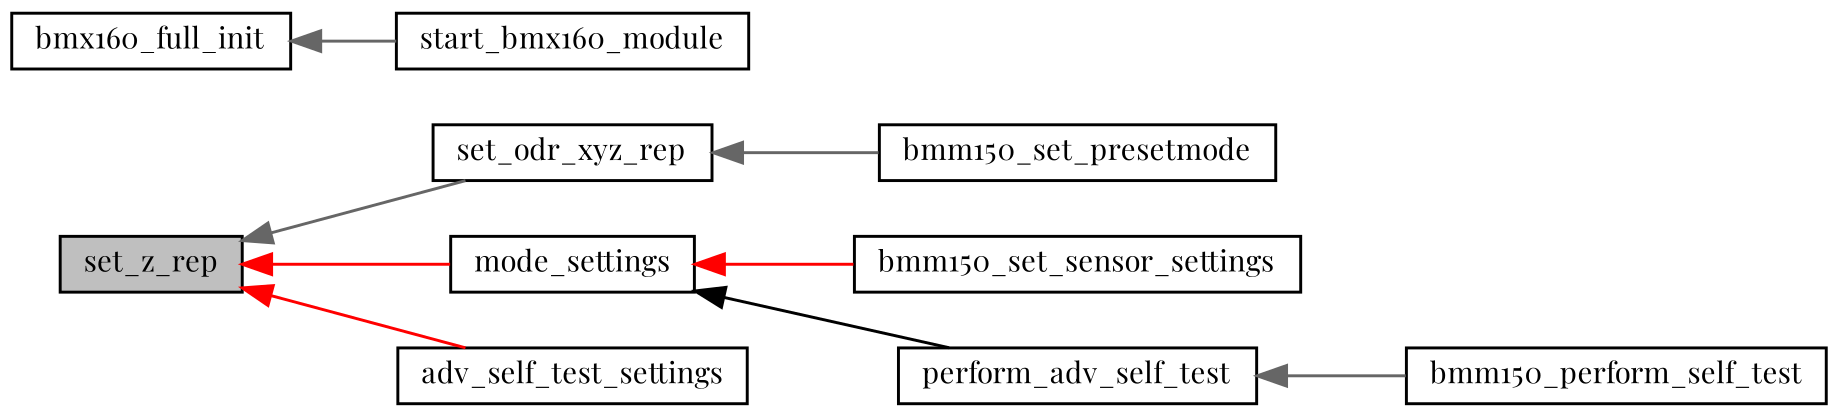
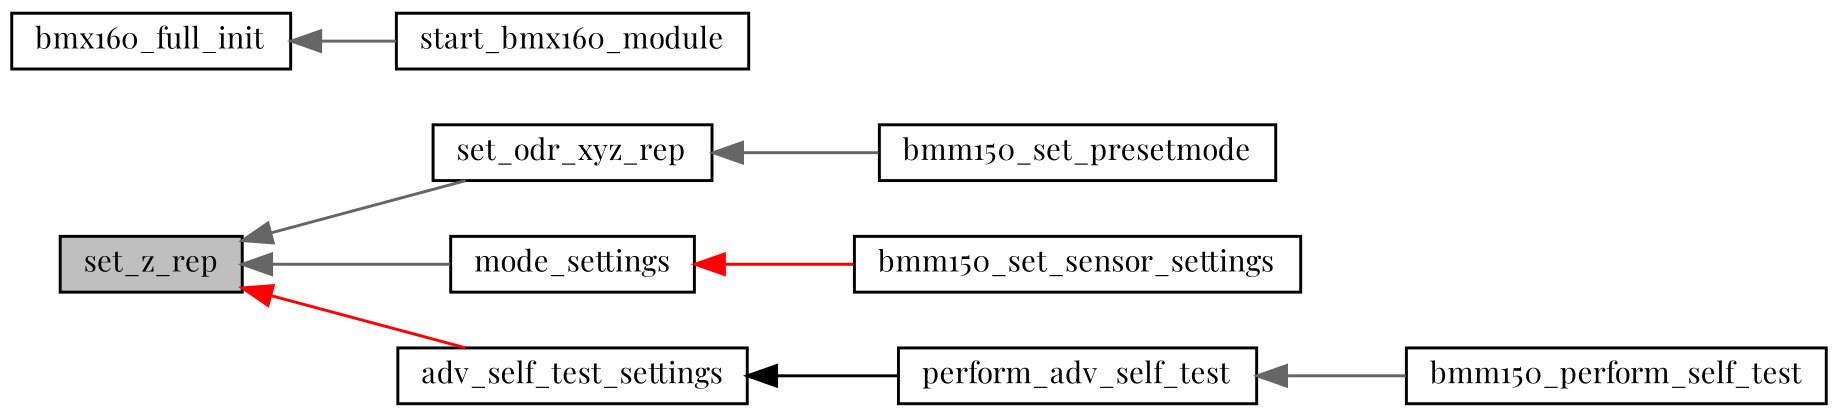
edge "mode_settings" -> "set_z_rep": color red -> gray40
edge "perform_adv_self_test" -> "mode_settings": now "perform_adv_self_test" -> "adv_self_test_settings"
